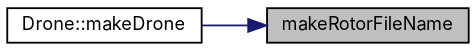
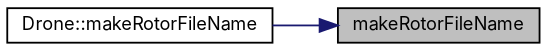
node "Drone::makeDrone": label "Drone::makeDrone" -> "Drone::makeRotorFileName"
